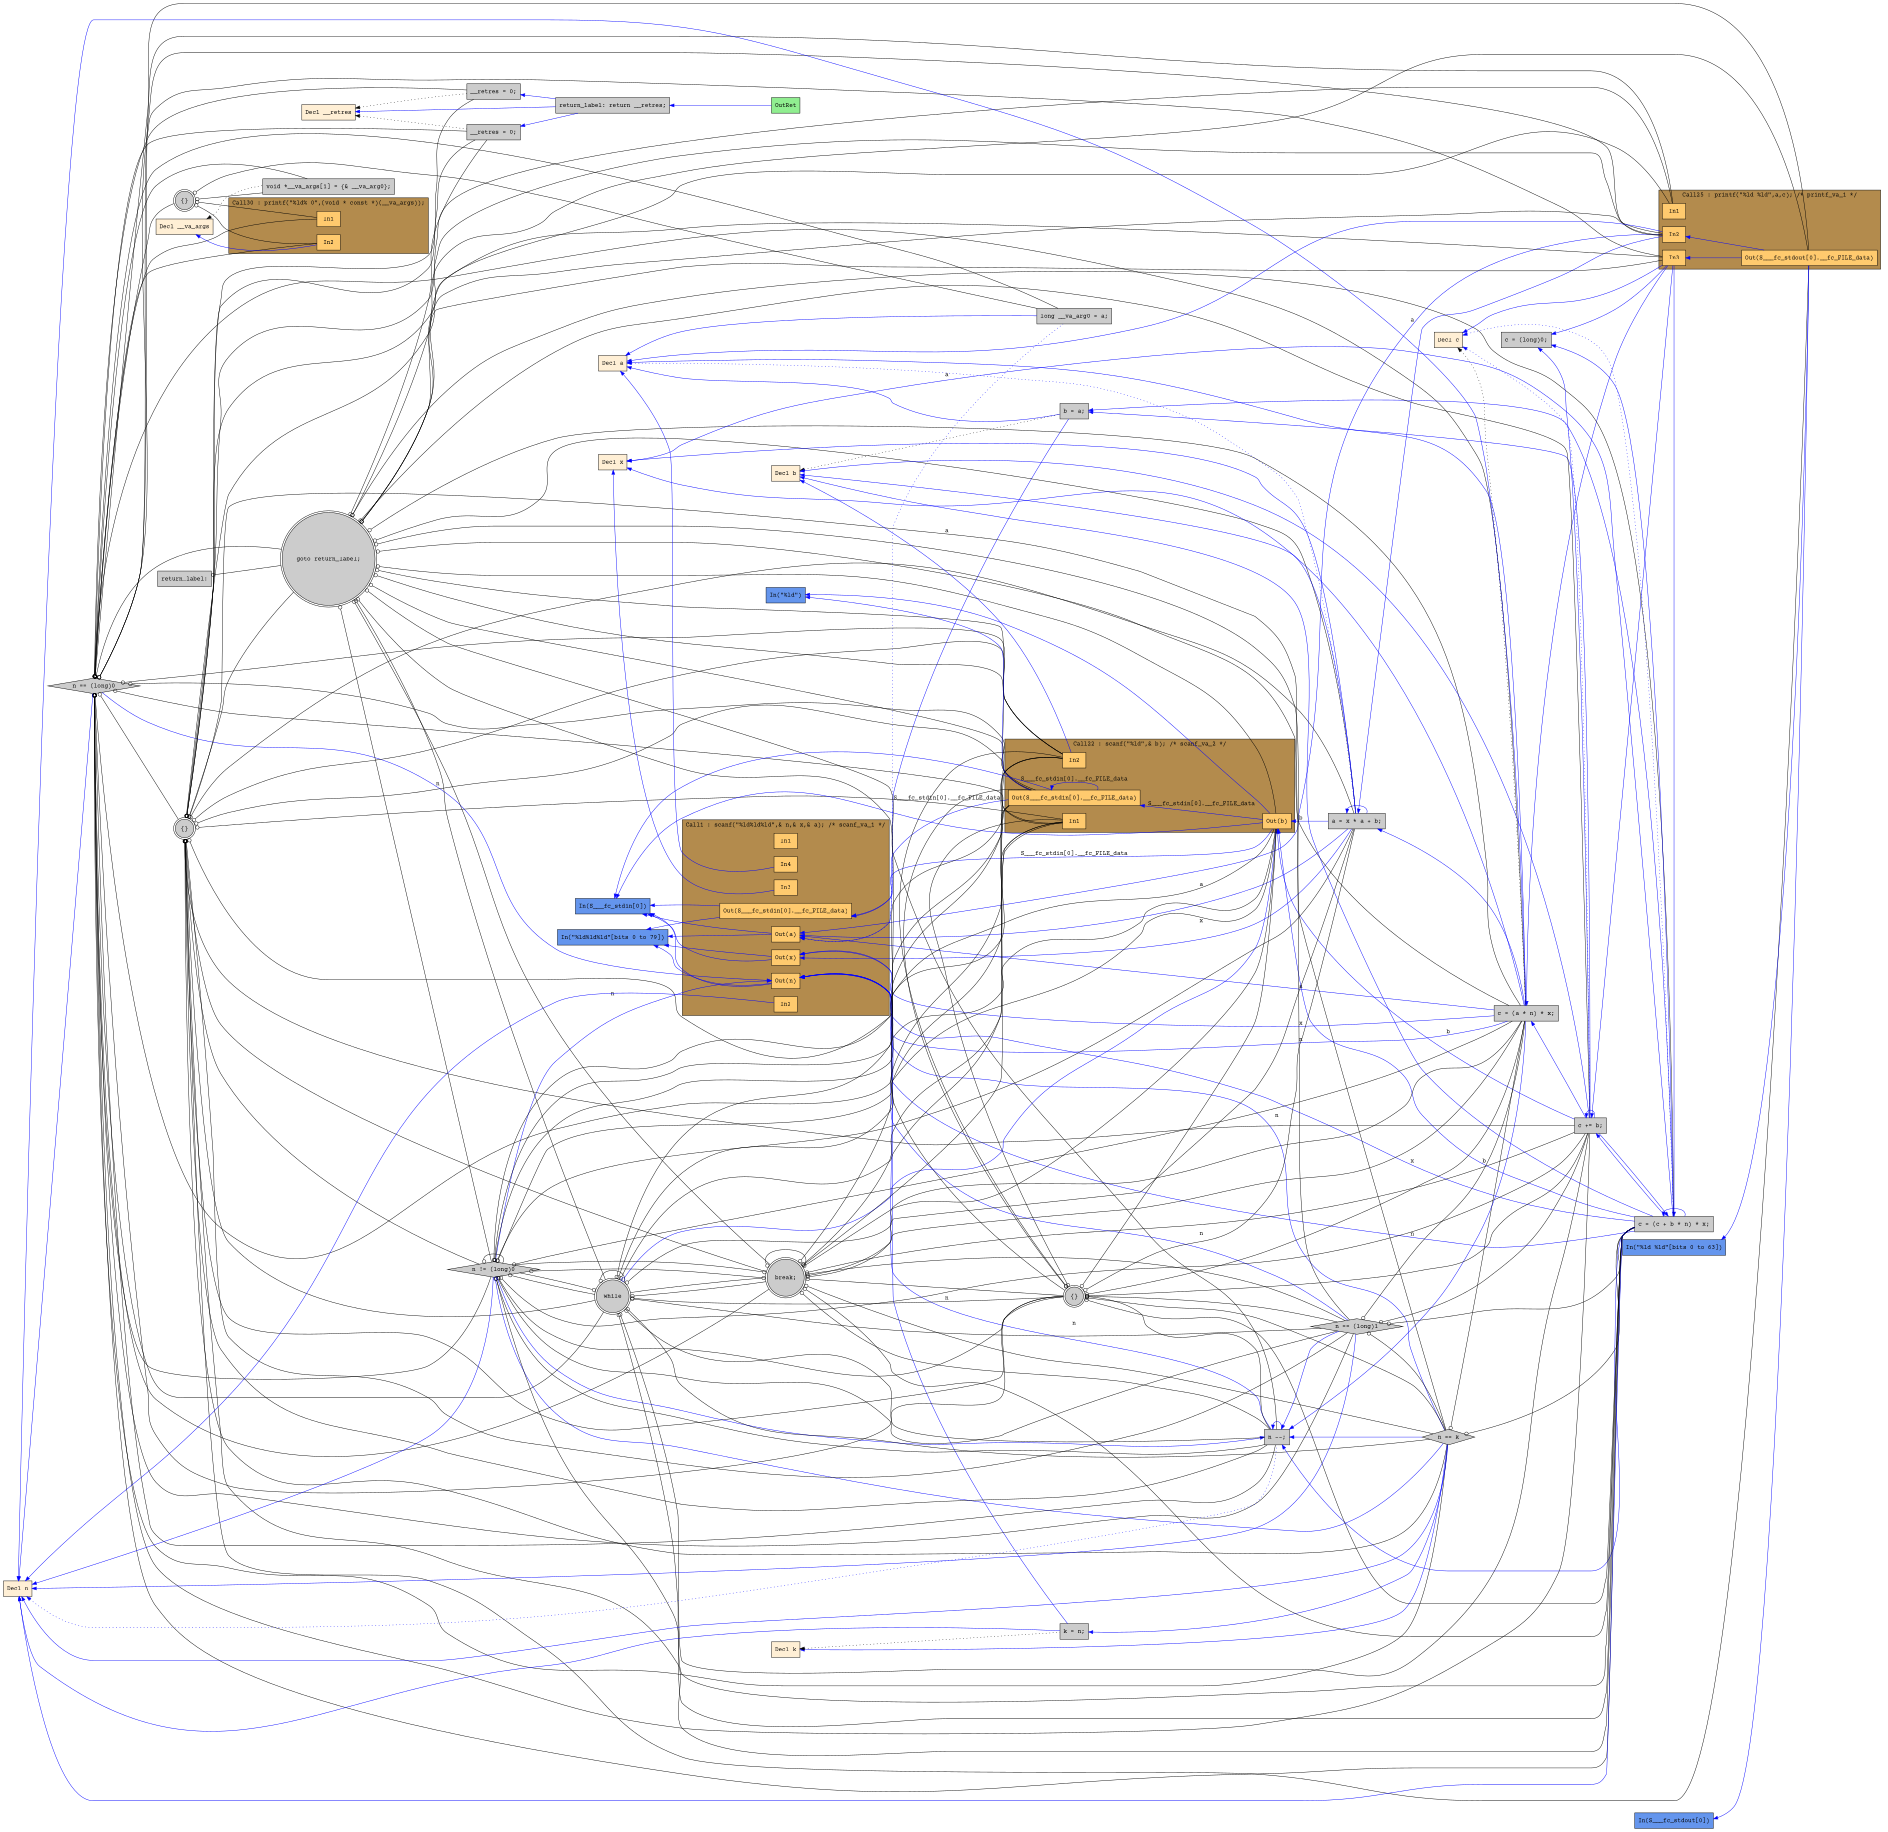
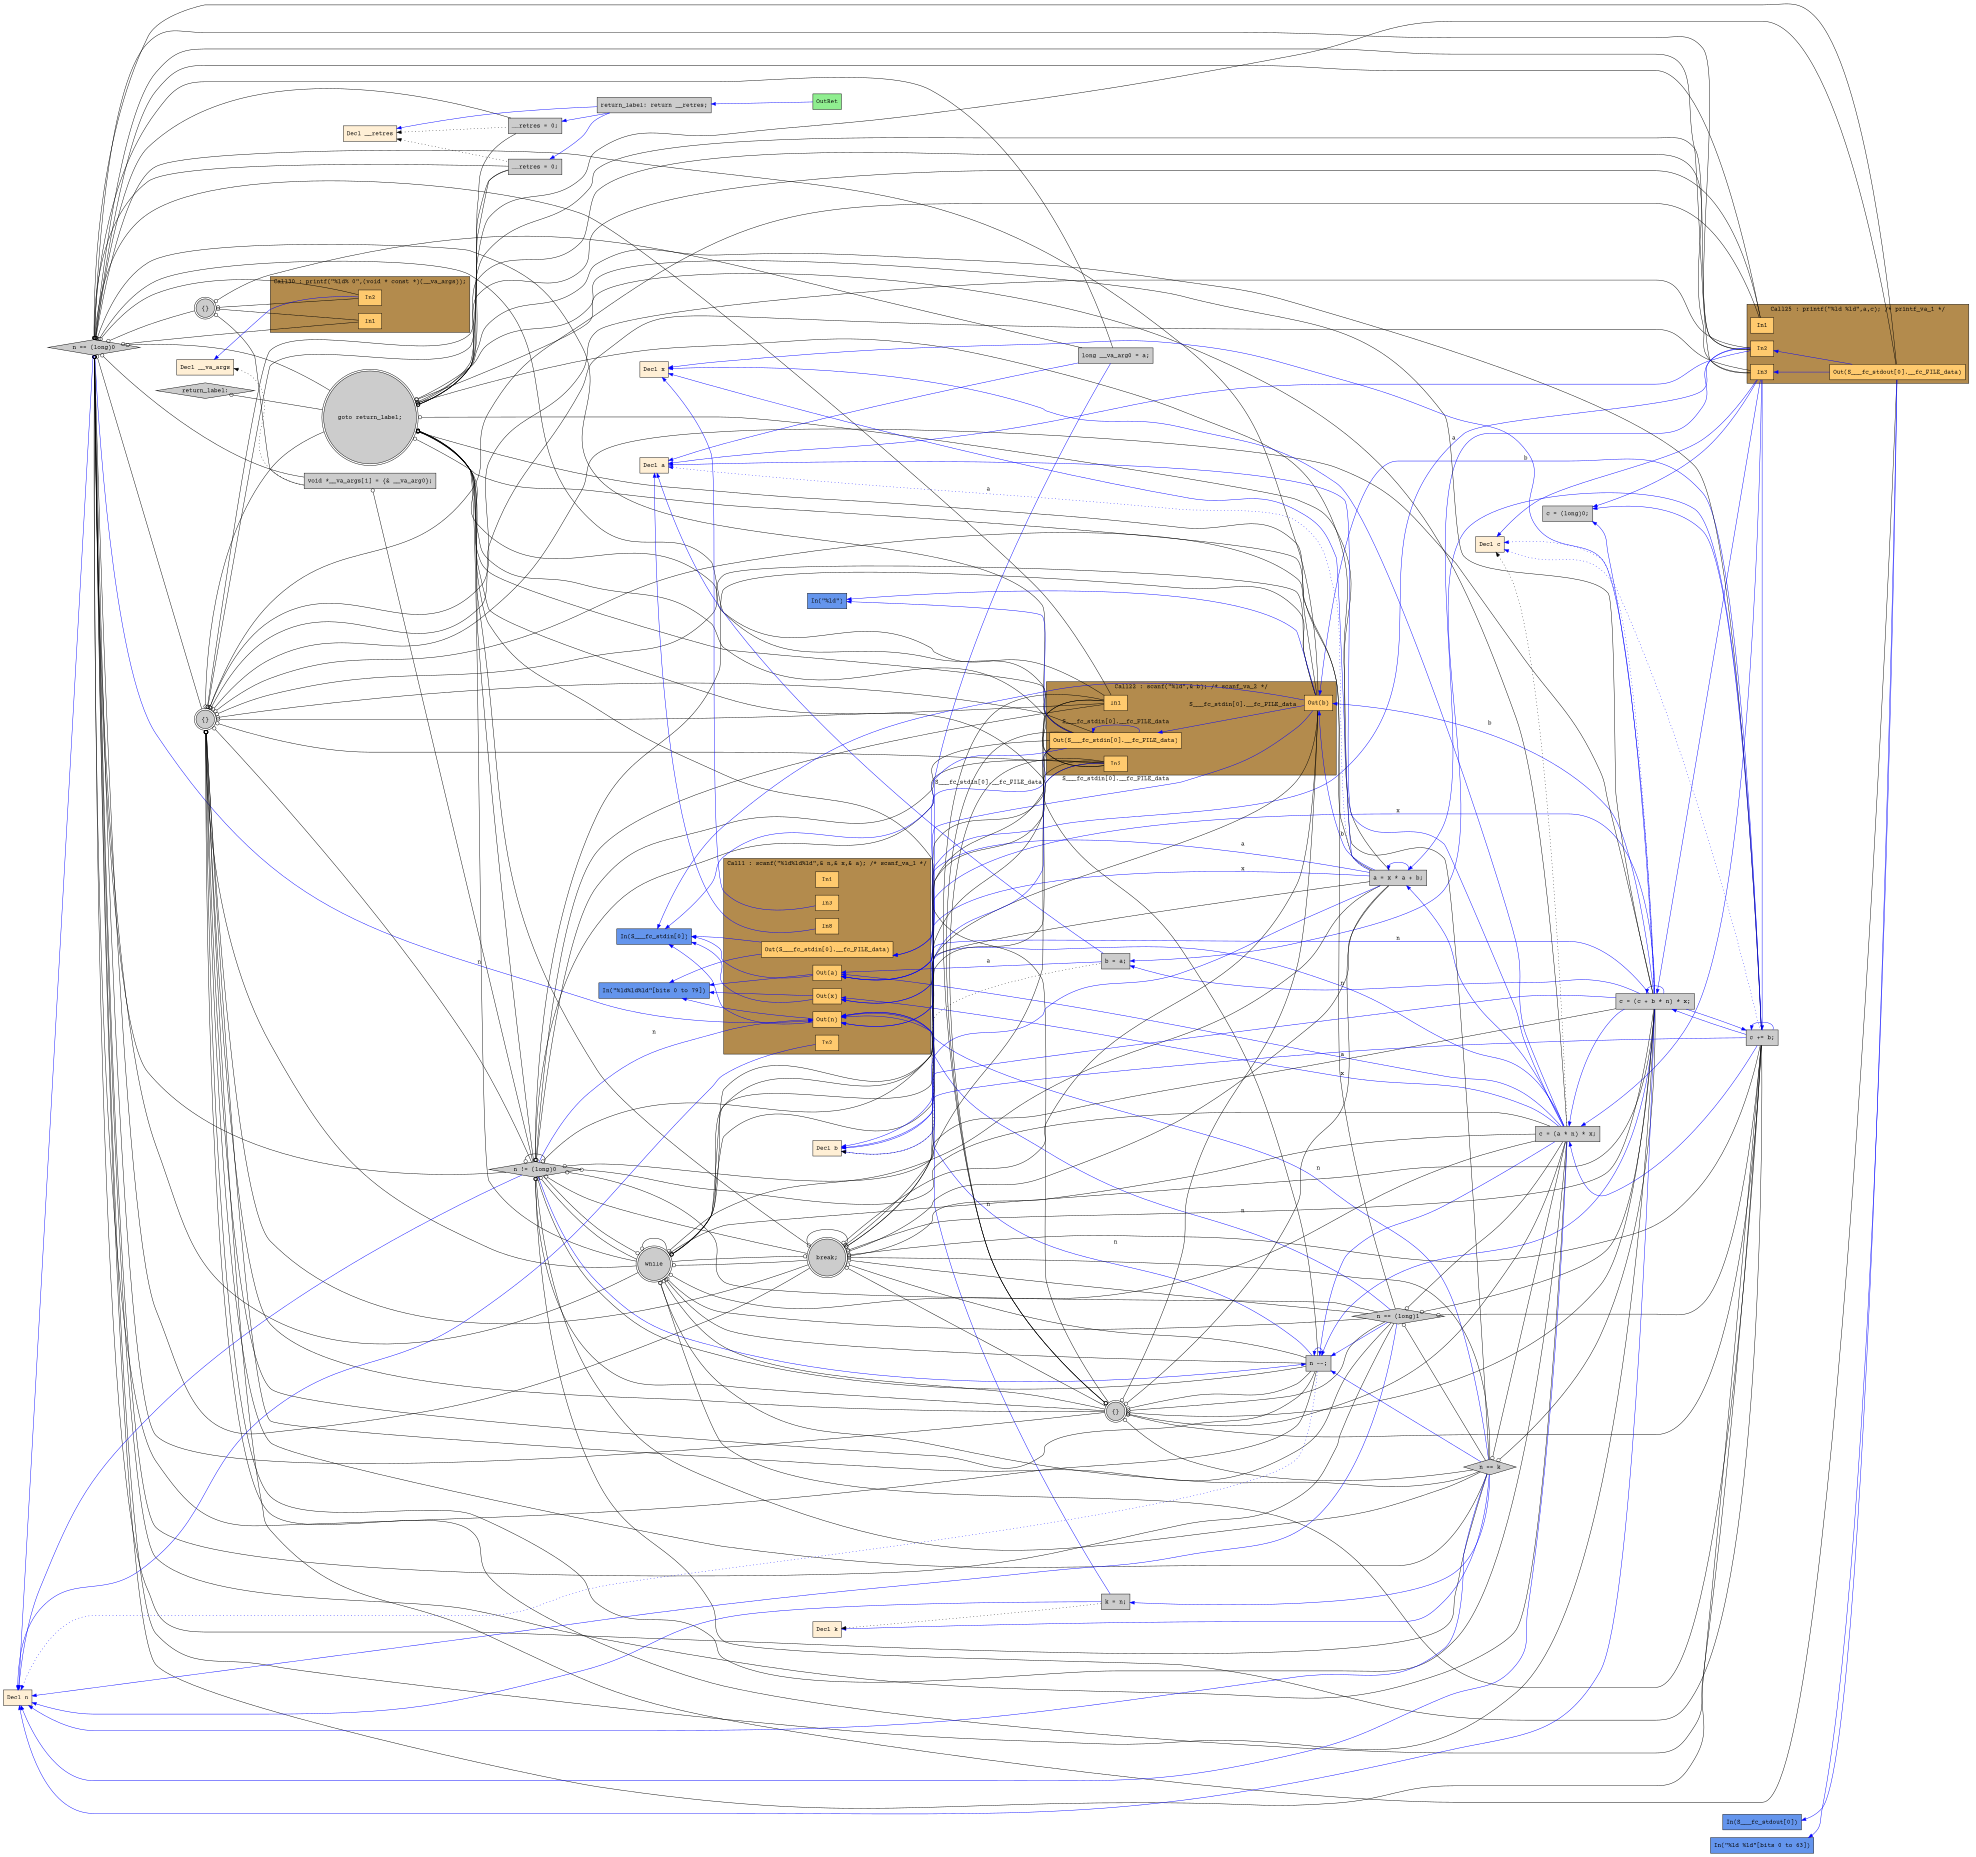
node "return_label:": shape box -> diamond
edge "long __va_arg0 = a;" -> "Out(a)": style dotted -> solid
node "In4": label "In4" -> "In8"
edge "c = (c + b * n) * x;" -> "c = (a * n) * x;": added
edge "a = x * a + b;" -> "while": added
edge "Out(b)" -> "while": color #0000ff -> #000000
edge "n != (long)0" -> "break;": now "n != (long)0" -> "void *__va_args[1] = {& __va_arg0};"
edge "n == k" -> "n != (long)0": color #0000ff -> #000000
